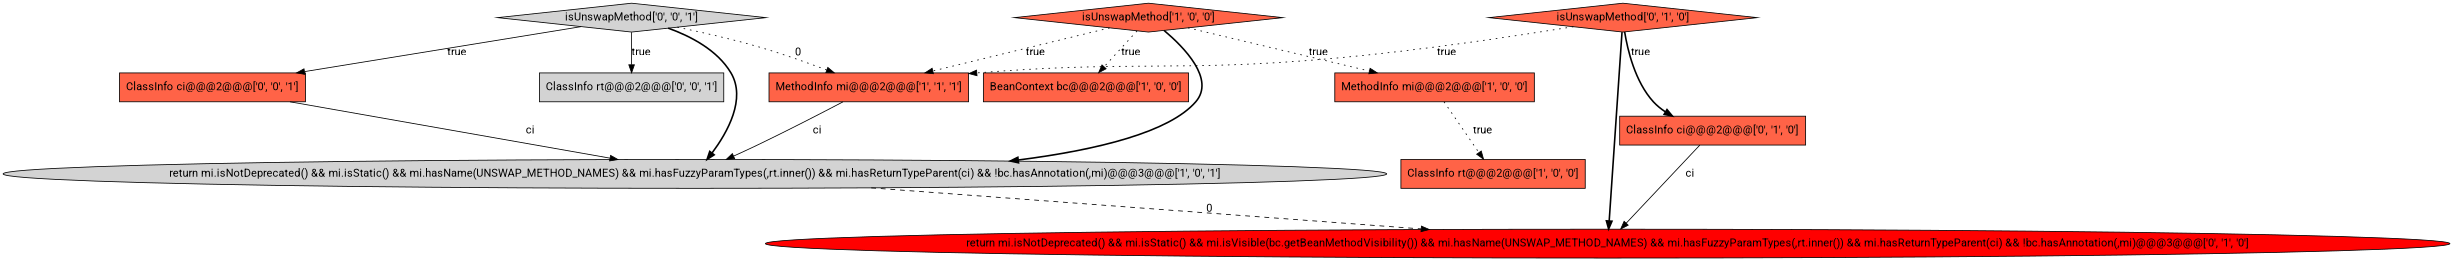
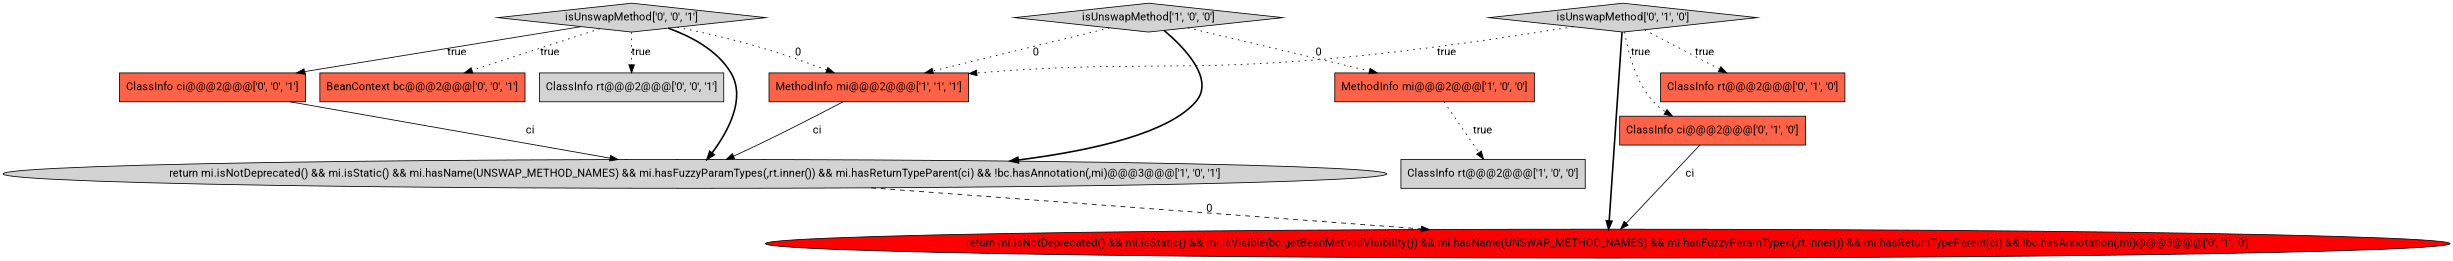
node "isUnswapMethod['1', '0', '0']": fillcolor tomato -> lightgray
node "isUnswapMethod['0', '1', '0']": fillcolor tomato -> lightgray
edge "isUnswapMethod['0', '0', '1']" -> "ClassInfo rt@@@2@@@['0', '0', '1']": style solid -> dotted
edge "isUnswapMethod['1', '0', '0']" -> "MethodInfo mi@@@2@@@['1', '1', '1']": label "true" -> "0"
edge "isUnswapMethod['1', '0', '0']" -> "MethodInfo mi@@@2@@@['1', '0', '0']": label "true" -> "0"
edge "isUnswapMethod['0', '1', '0']" -> "ClassInfo ci@@@2@@@['0', '1', '0']": style bold -> dotted
node "BeanContext bc@@@2@@@['0', '0', '1']": added
node "BeanContext bc@@@2@@@['1', '0', '0']": removed
node "ClassInfo rt@@@2@@@['0', '1', '0']": added
node "ClassInfo rt@@@2@@@['1', '0', '0']": fillcolor tomato -> lightgray
